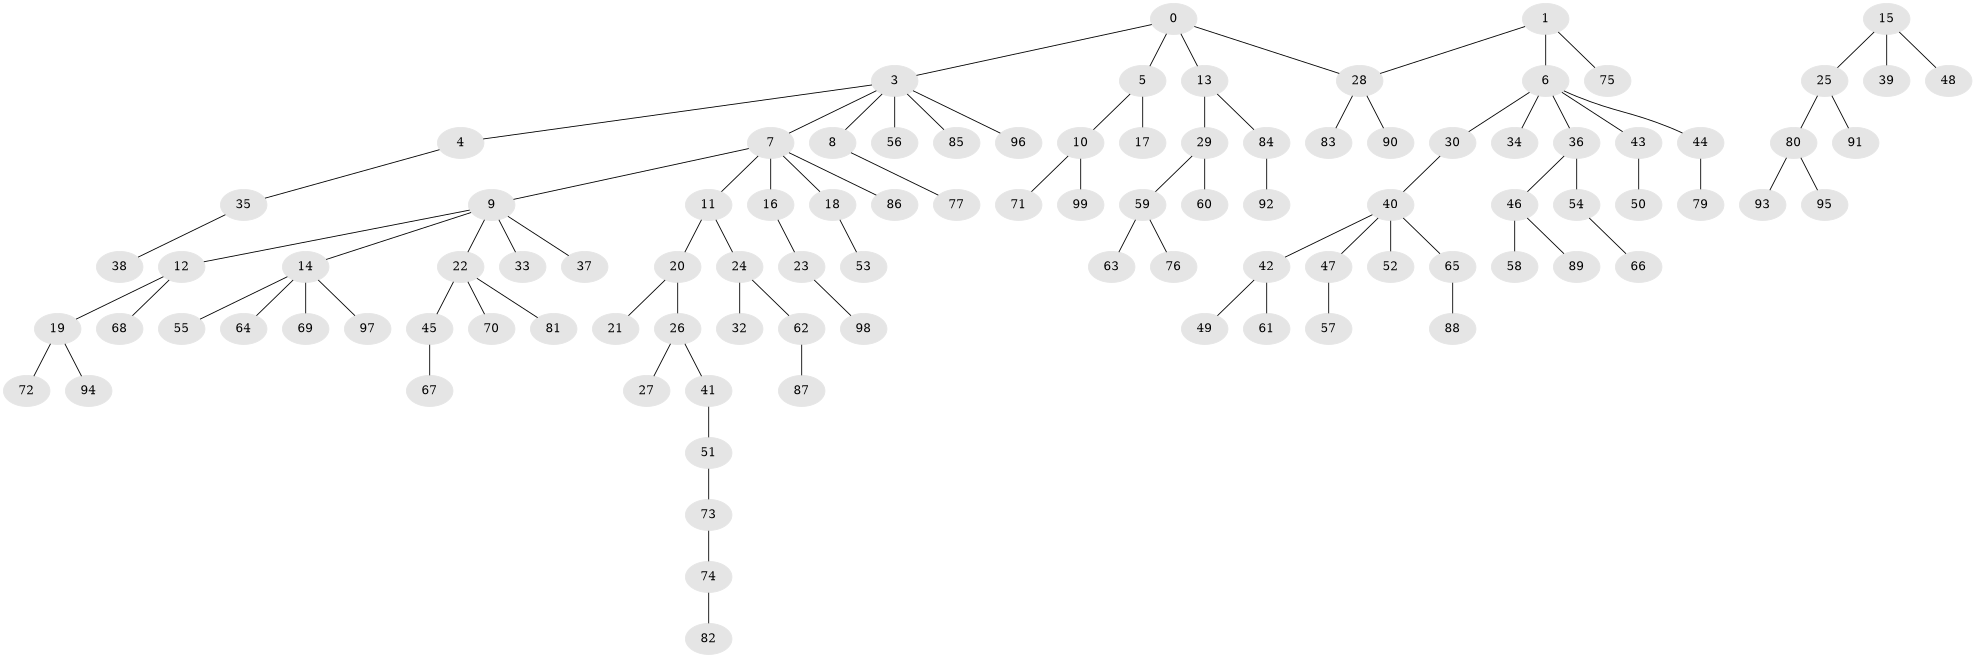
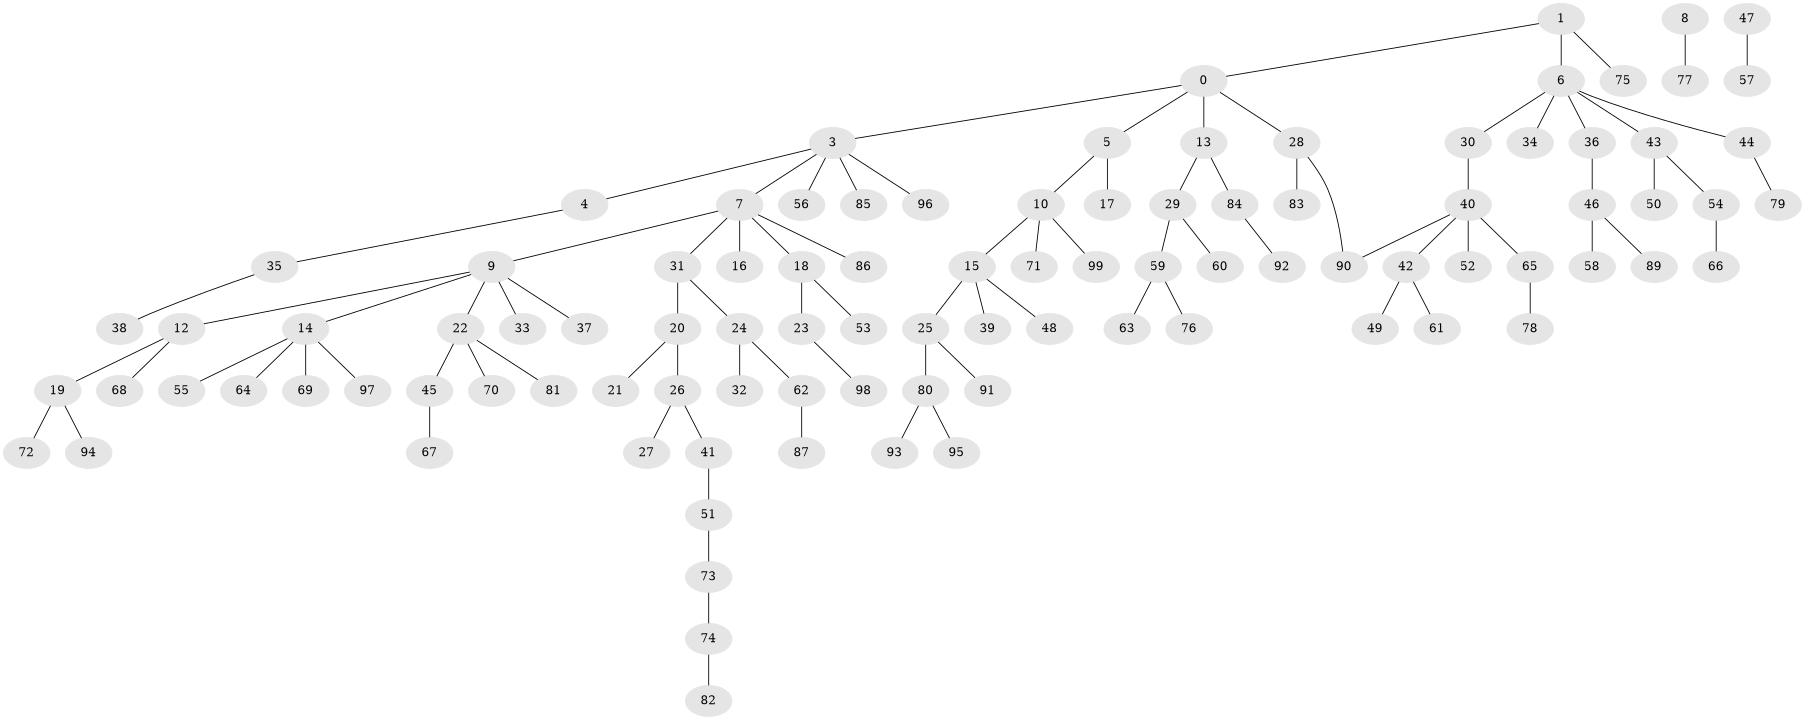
edge "1" -- "28": now "1" -- "0"
edge "3" -- "8": removed
edge "36" -- "54": now "43" -- "54"
node "11": label "11" -> "31"
edge "16" -- "23": now "18" -- "23"
edge "10" -- "15": added
edge "40" -- "47": now "40" -- "90"
node "88": label "88" -> "78"
